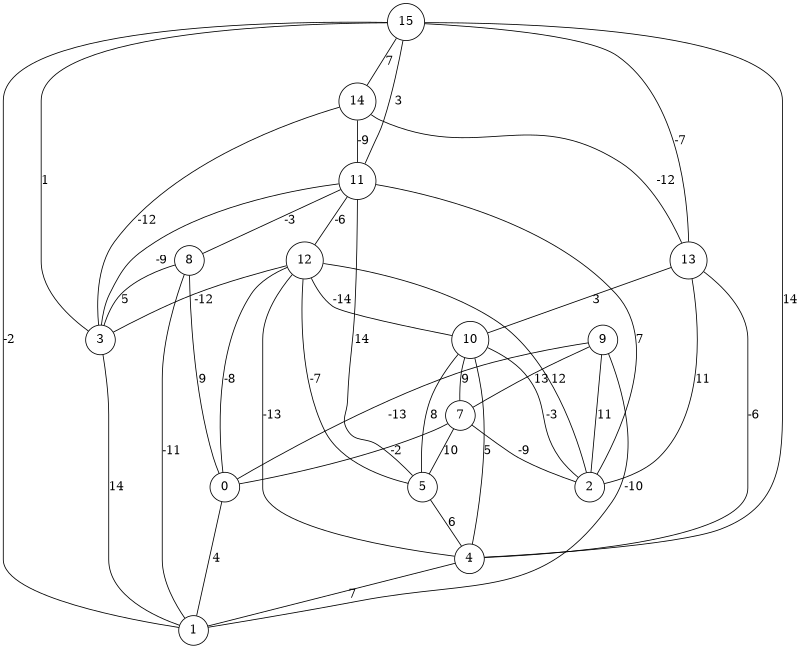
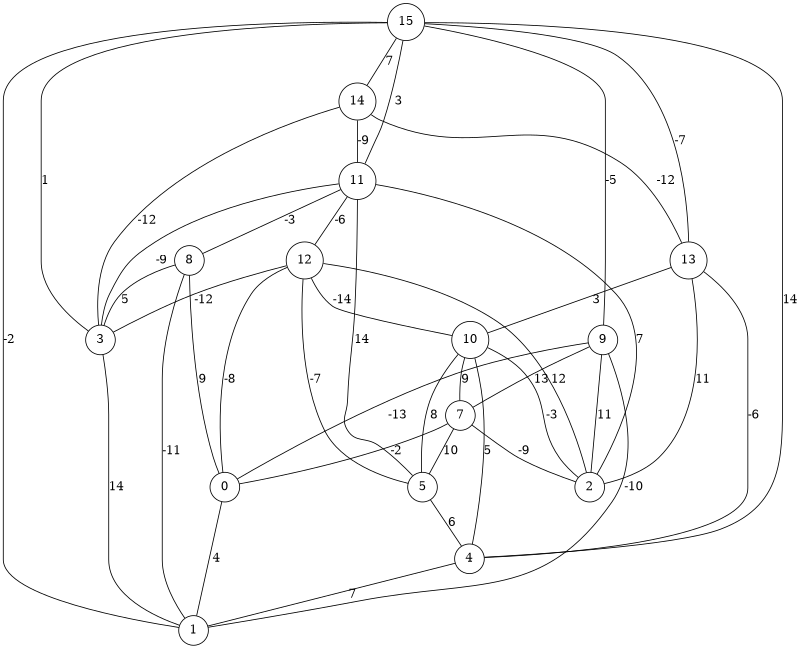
edge "15" -- "9": added, label "-5"
edge "12" -- "4": removed, label "-13"
